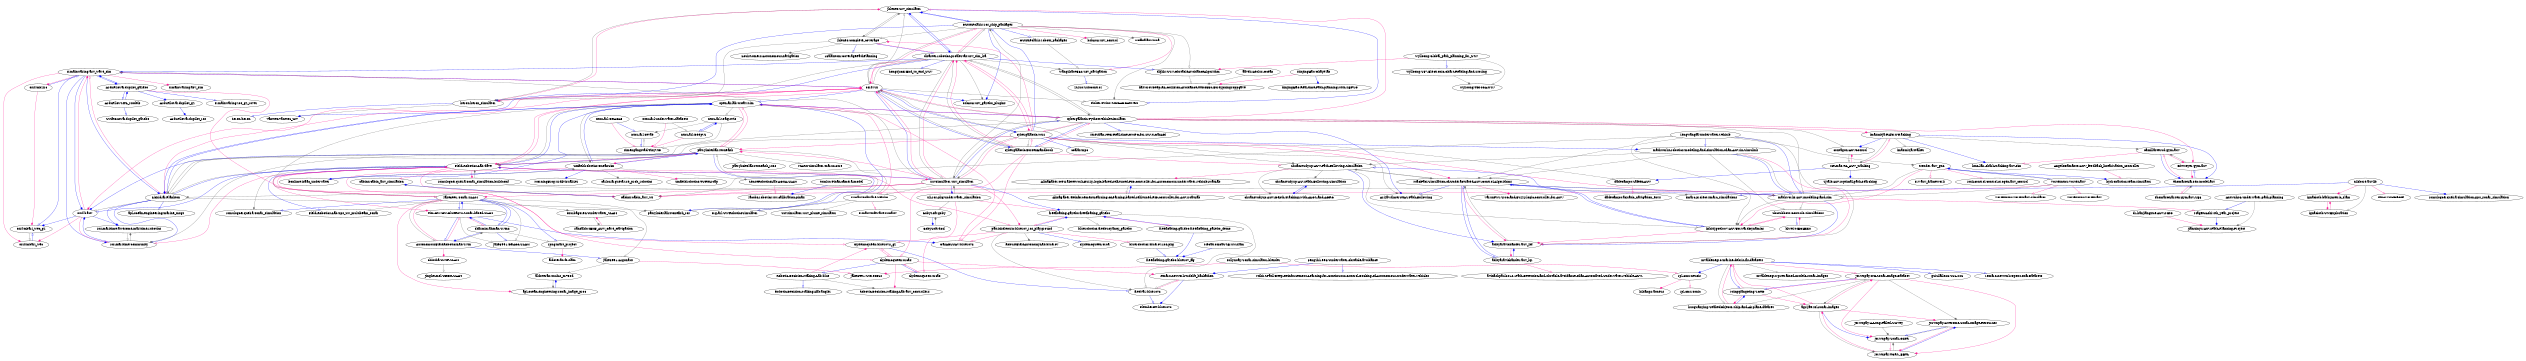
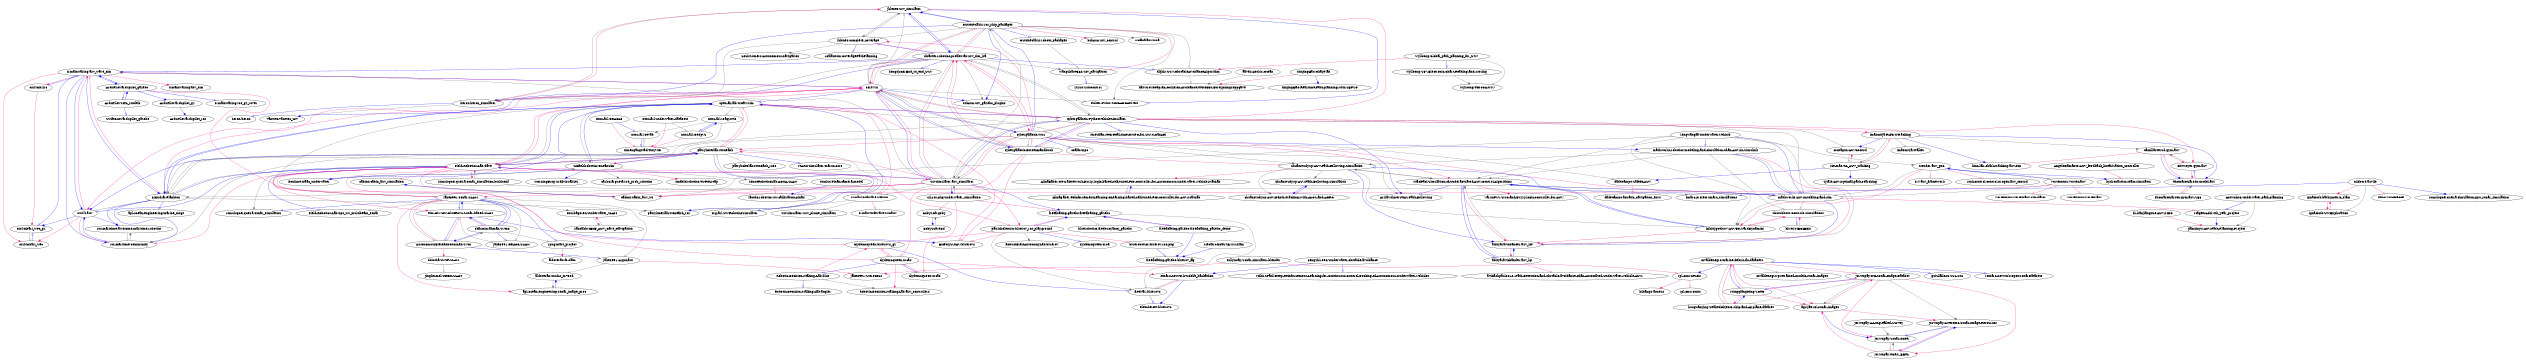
edge "patrykcieslak/stonefish" -> "MARUSimulator/marus-core": color gray40 -> blue
node "uuvsimulator/uuv_simulator": label "uuvsimulator/uuv_simulator" -> "uuvsimulator/auv_simulator"
node "CasADi-UAV/bluerov2": label "CasADi-UAV/bluerov2" -> "HKPolyU-UAV/bluerov2"
edge "mvaldenegro/marine-debris-fls-datasets" -> "agrija9/ssl-sonar-images": arrowhead onormal -> diamond
edge "agrija9/ssl-sonar-images" -> "Jorwnpay/TGRS_BETL": removed
